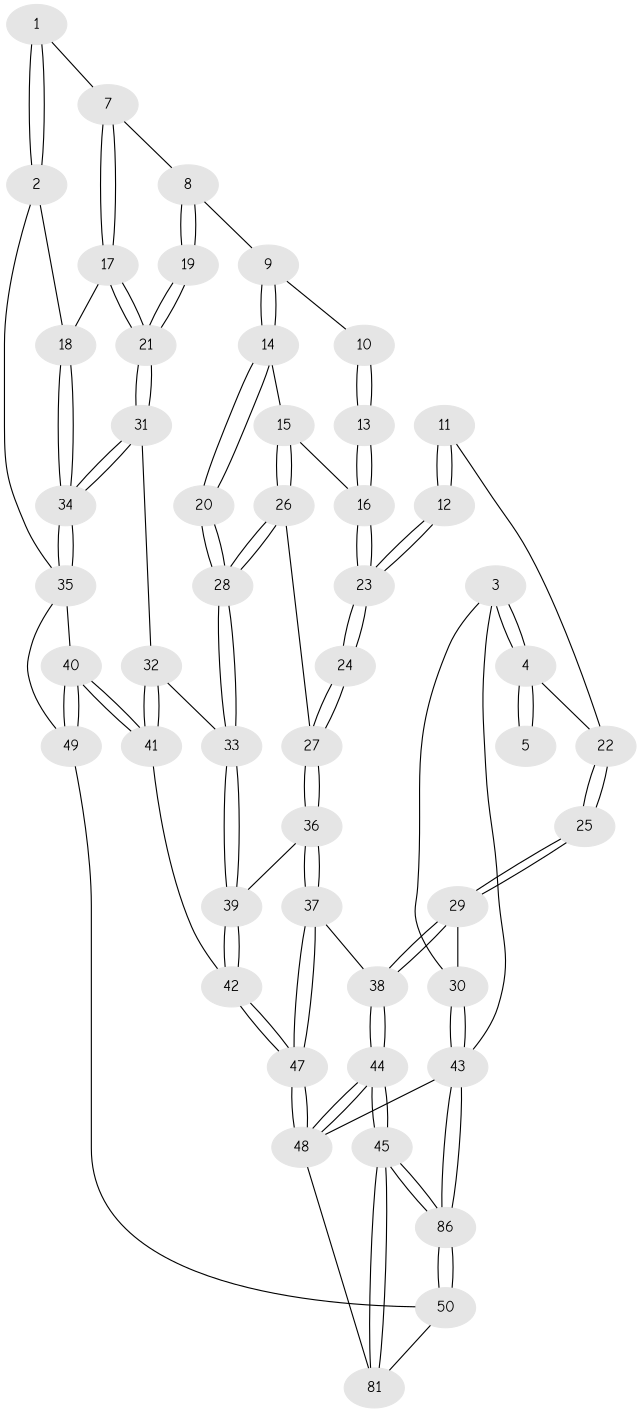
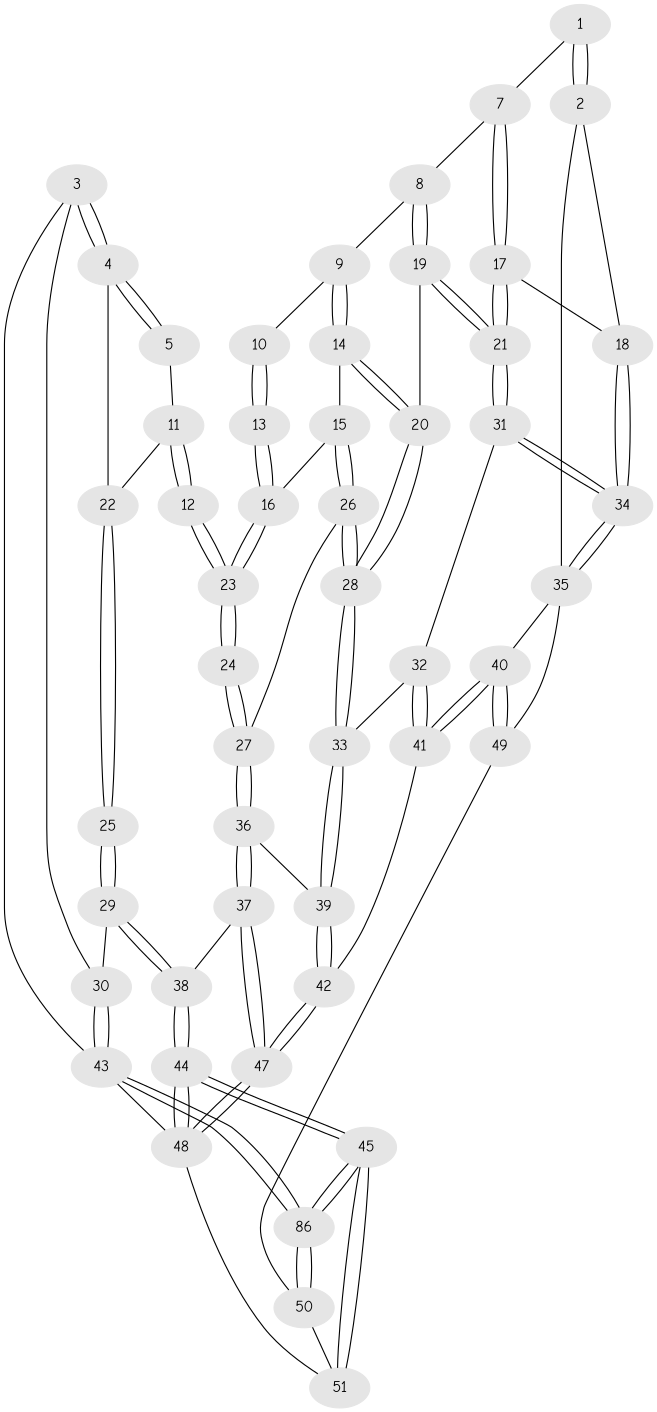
edge "19" -- "20": added
edge "5" -- "11": added
node "81": label "81" -> "51"
